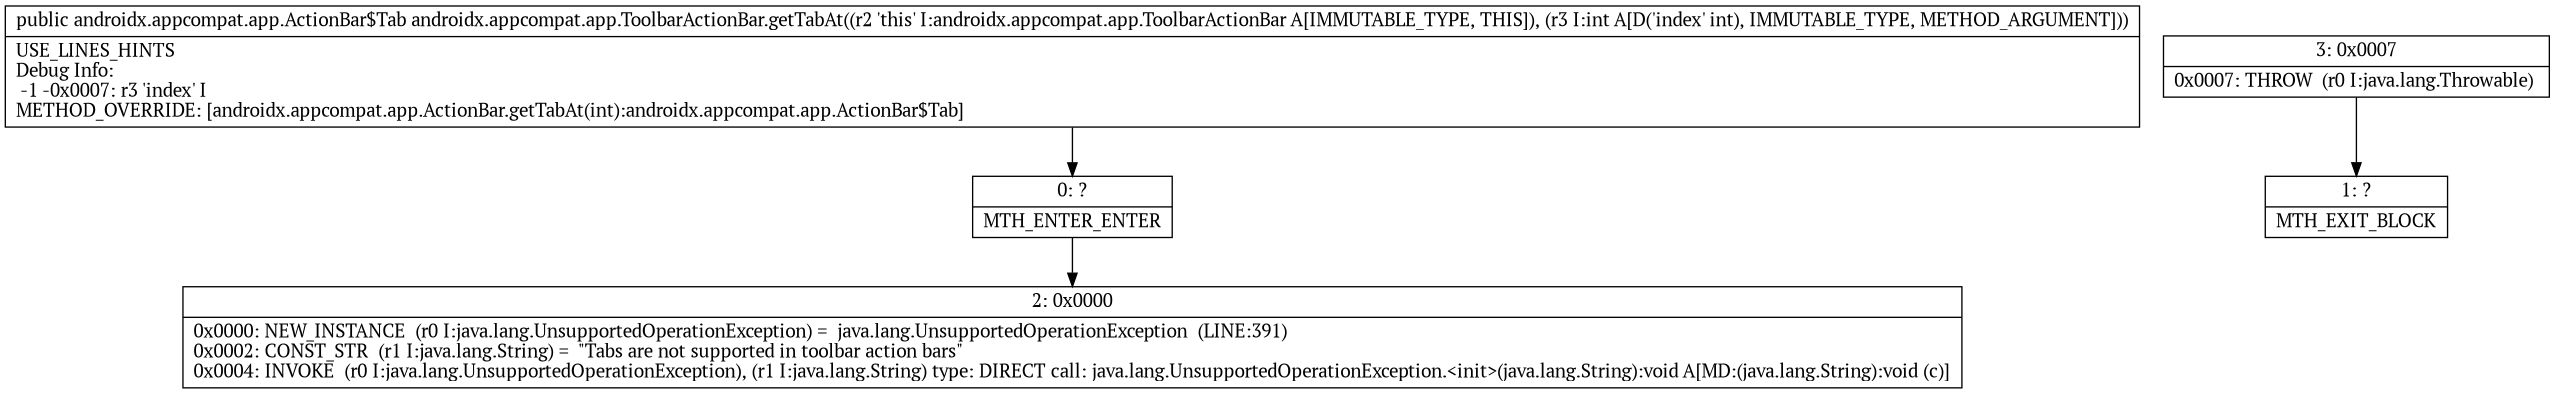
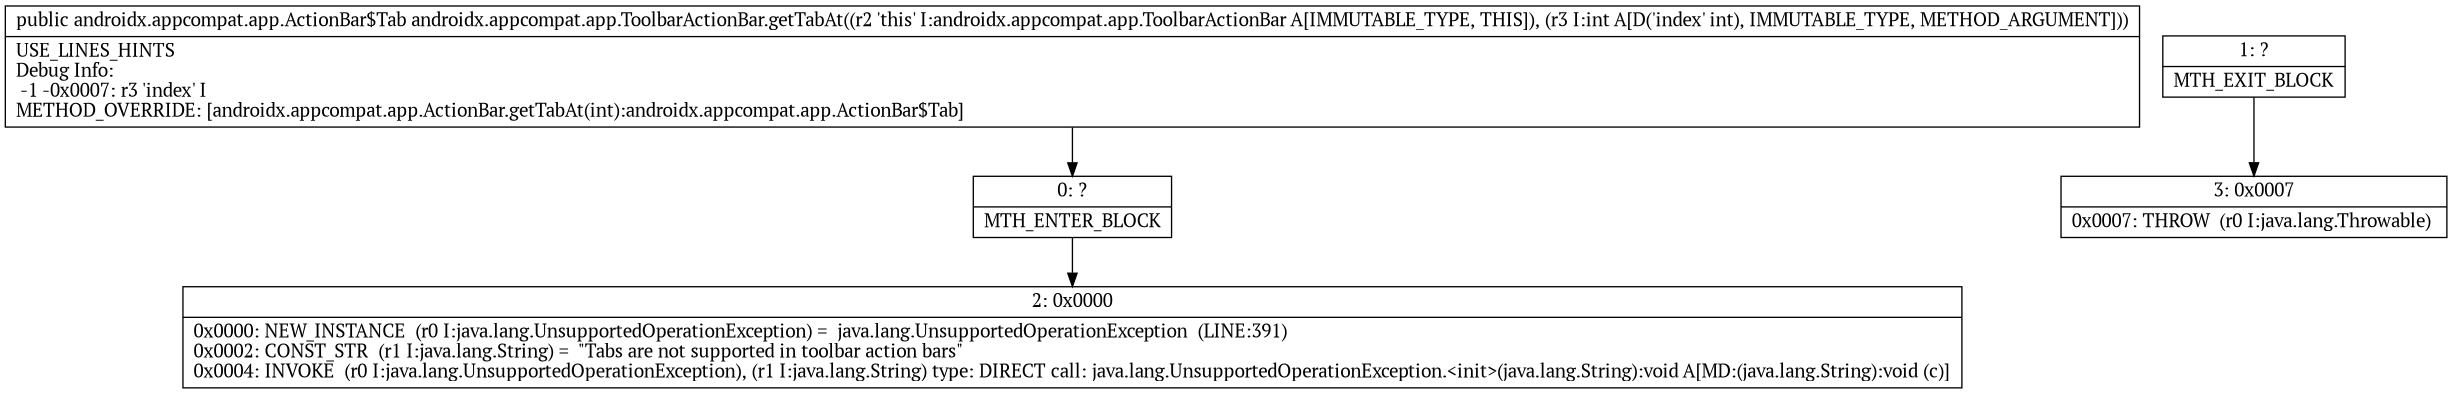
edge "3: 0x0007" -> "1: ?": reversed
node "0: ?": text "MTH_ENTER_ENTER" -> "MTH_ENTER_BLOCK"
